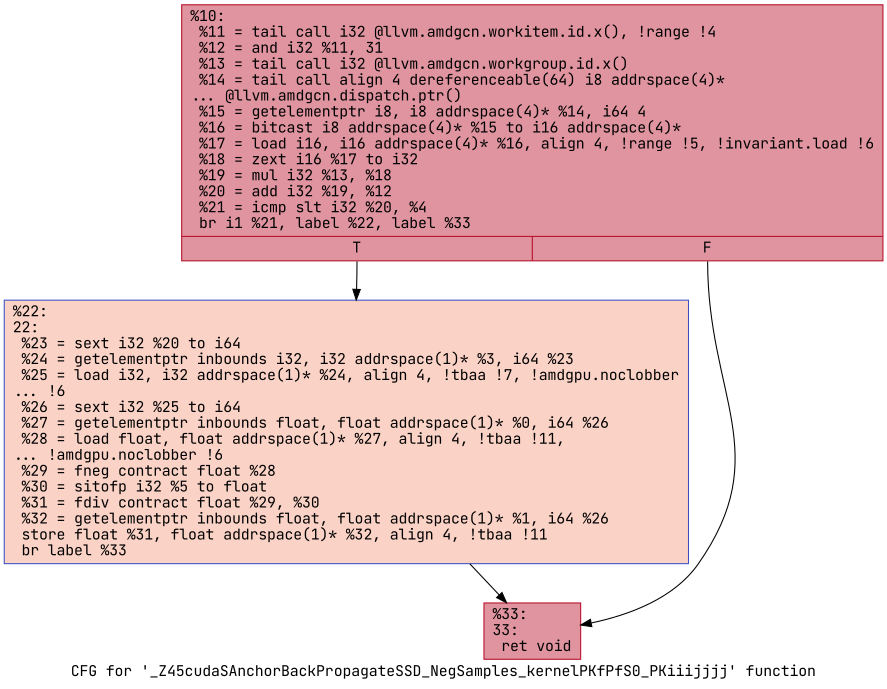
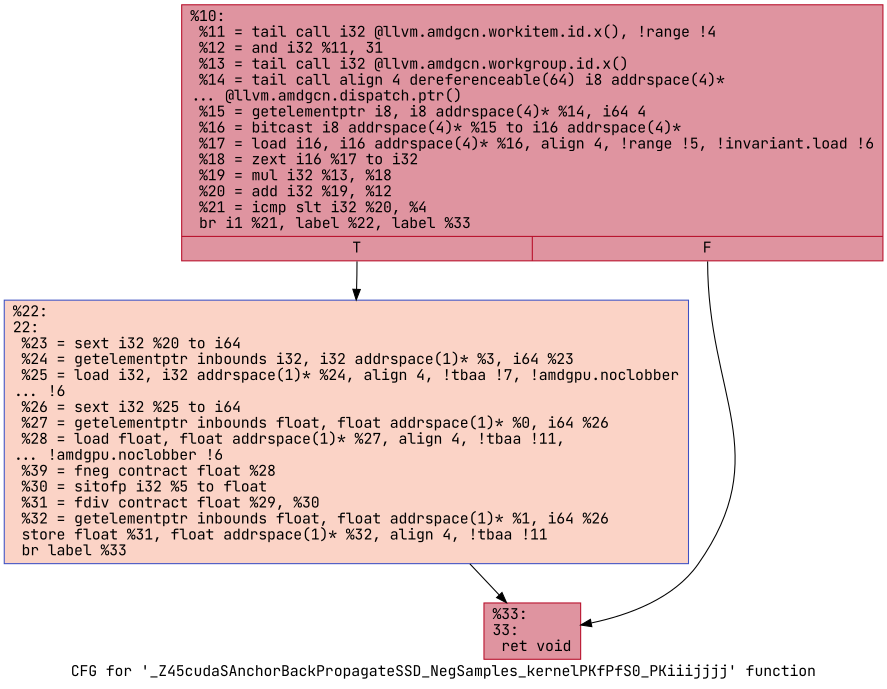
node "%22:": text "%29 = fneg contract float %28" -> "%39 = fneg contract float %28"
